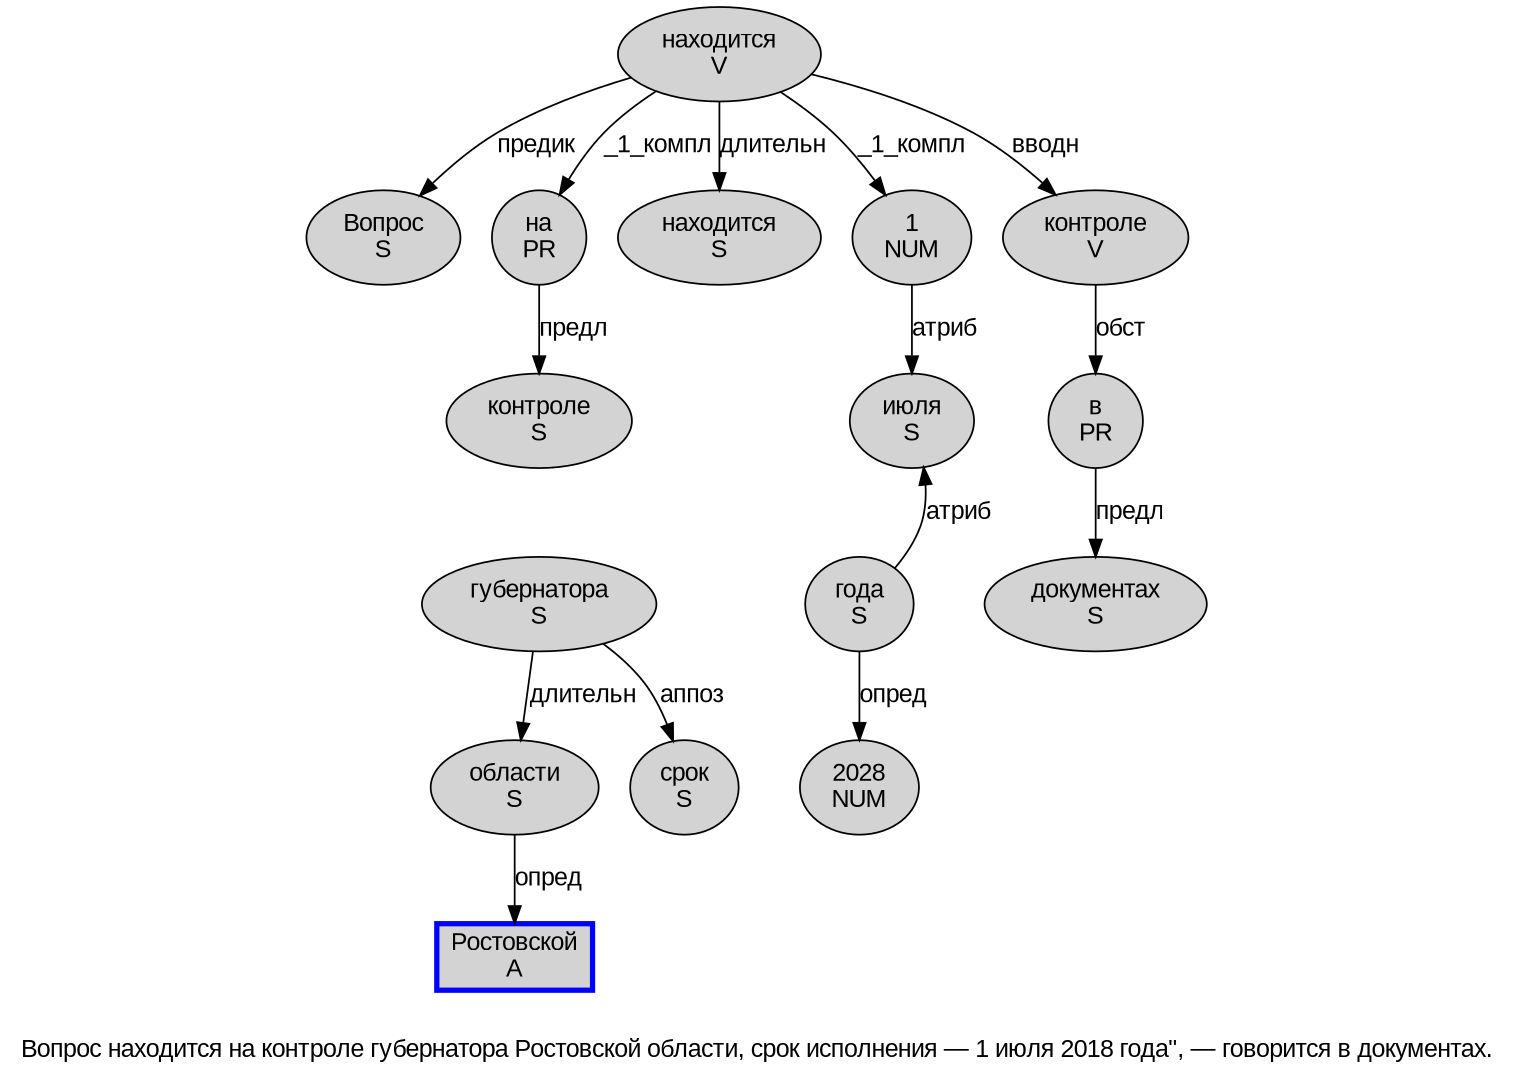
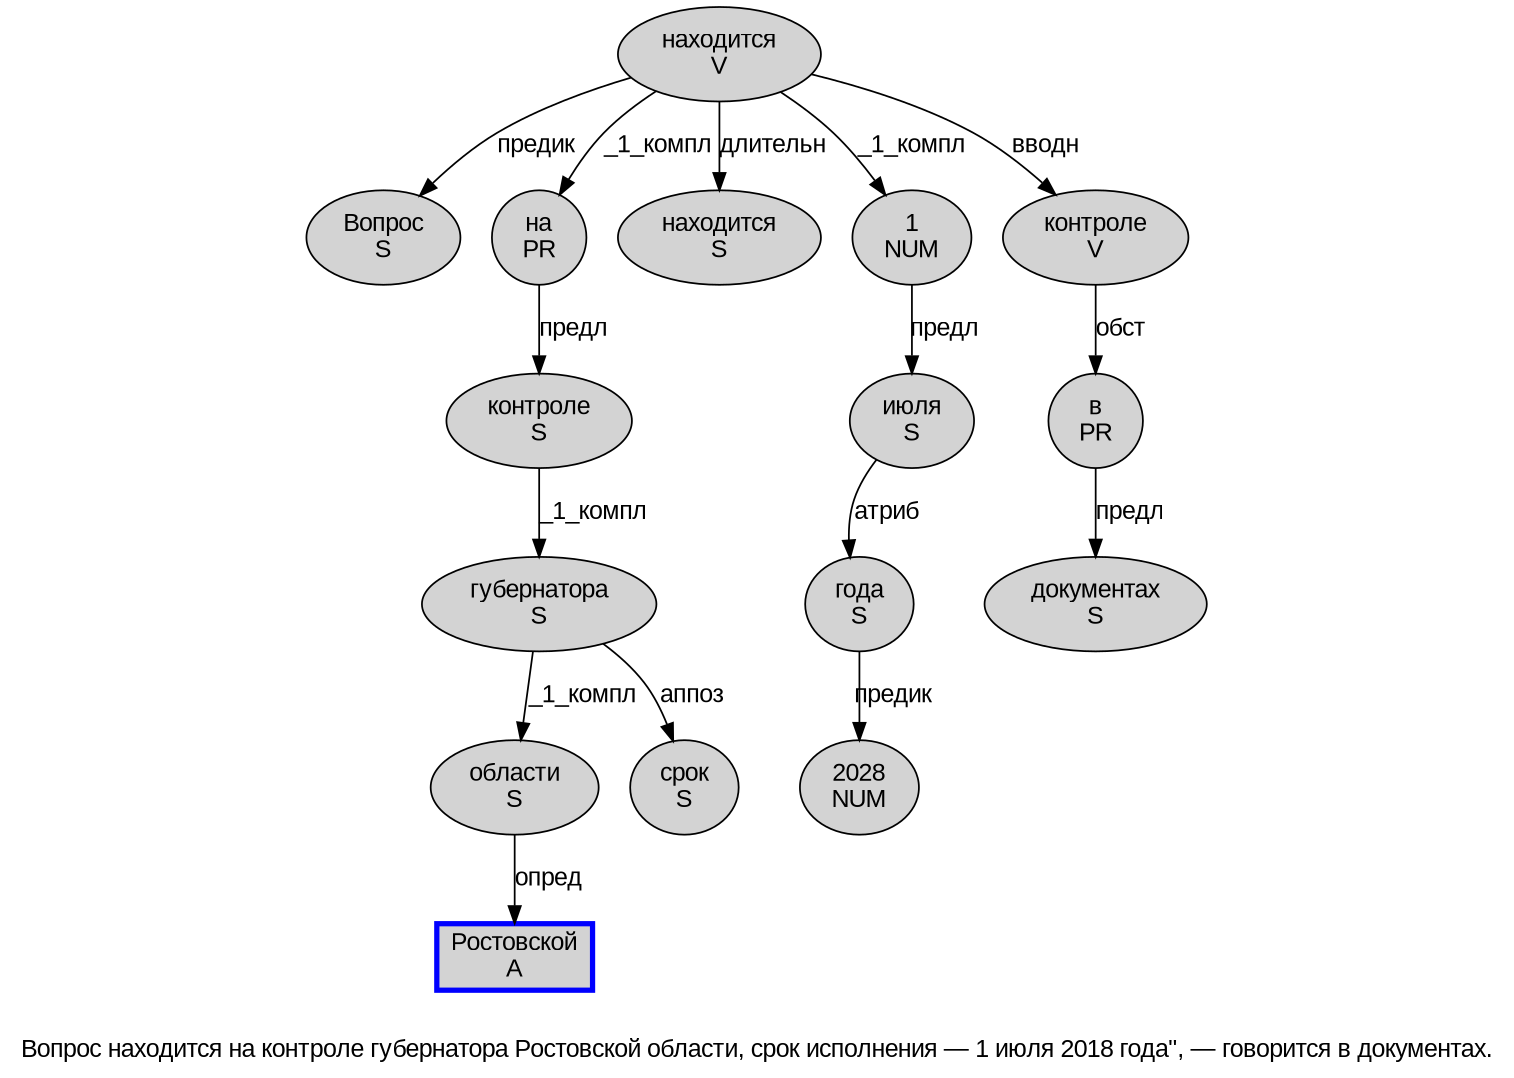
edge "1 NUM" -> "июля S": label "атриб" -> "предл"
edge "контроле S" -> "губернатора S": added, label "_1_компл"
edge "года S" -> "июля S": reversed
edge "губернатора S" -> "области S": label "длительн" -> "_1_компл"
edge "года S" -> "2028 NUM": label "опред" -> "предик"
